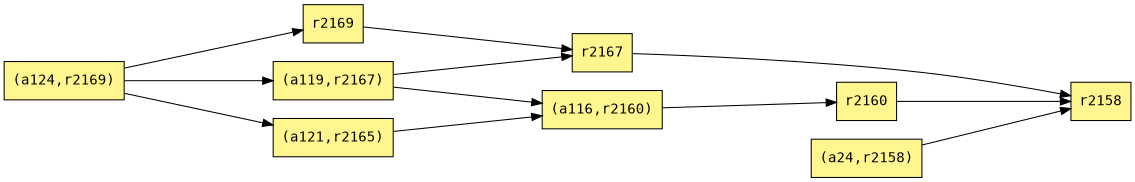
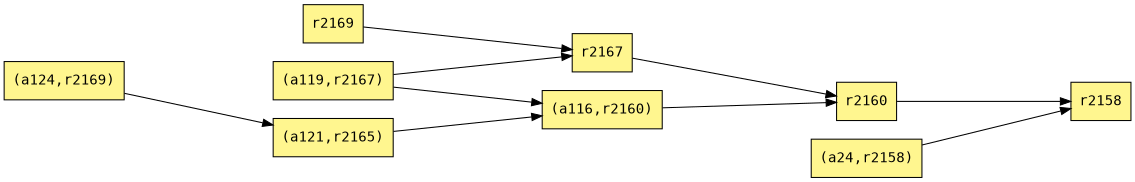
edge "(a124,r2169)" -> "r2169": removed
edge "r2167" -> "r2158": now "r2167" -> "r2160"
edge "(a124,r2169)" -> "(a119,r2167)": removed
